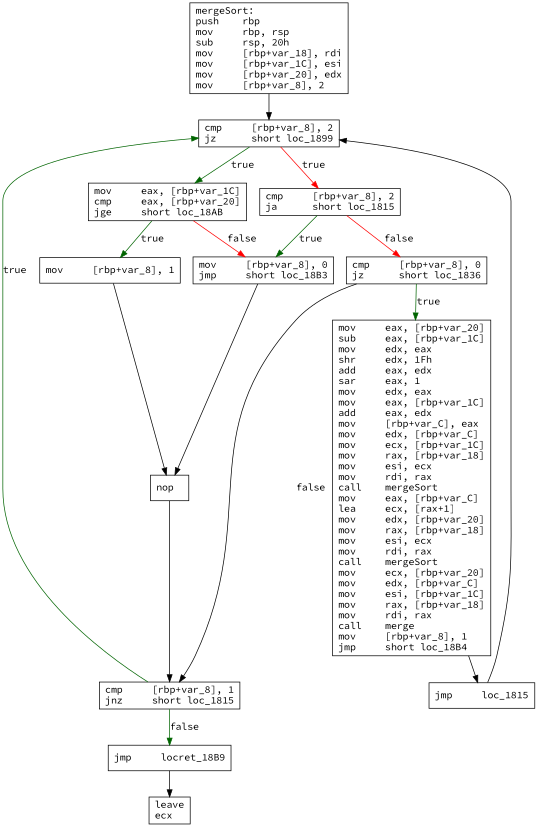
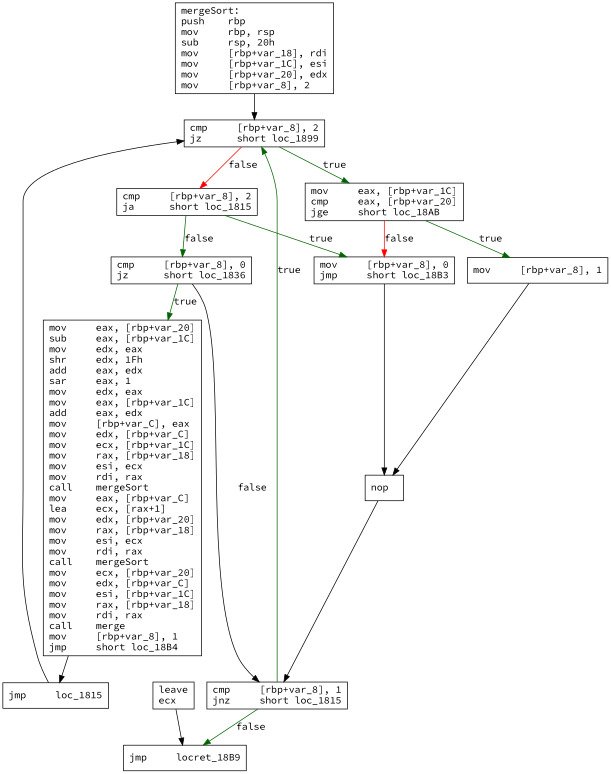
edge "cmp     [rbp+var_8], 2 jz      short loc_1899" -> "cmp     [rbp+var_8], 2 ja      short loc_1815": label "true" -> "false"
edge "cmp     [rbp+var_8], 2 ja      short loc_1815" -> "cmp     [rbp+var_8], 0 jz      short loc_1836": color red -> darkgreen
edge "jmp     locret_18B9" -> "leave ecx": reversed
